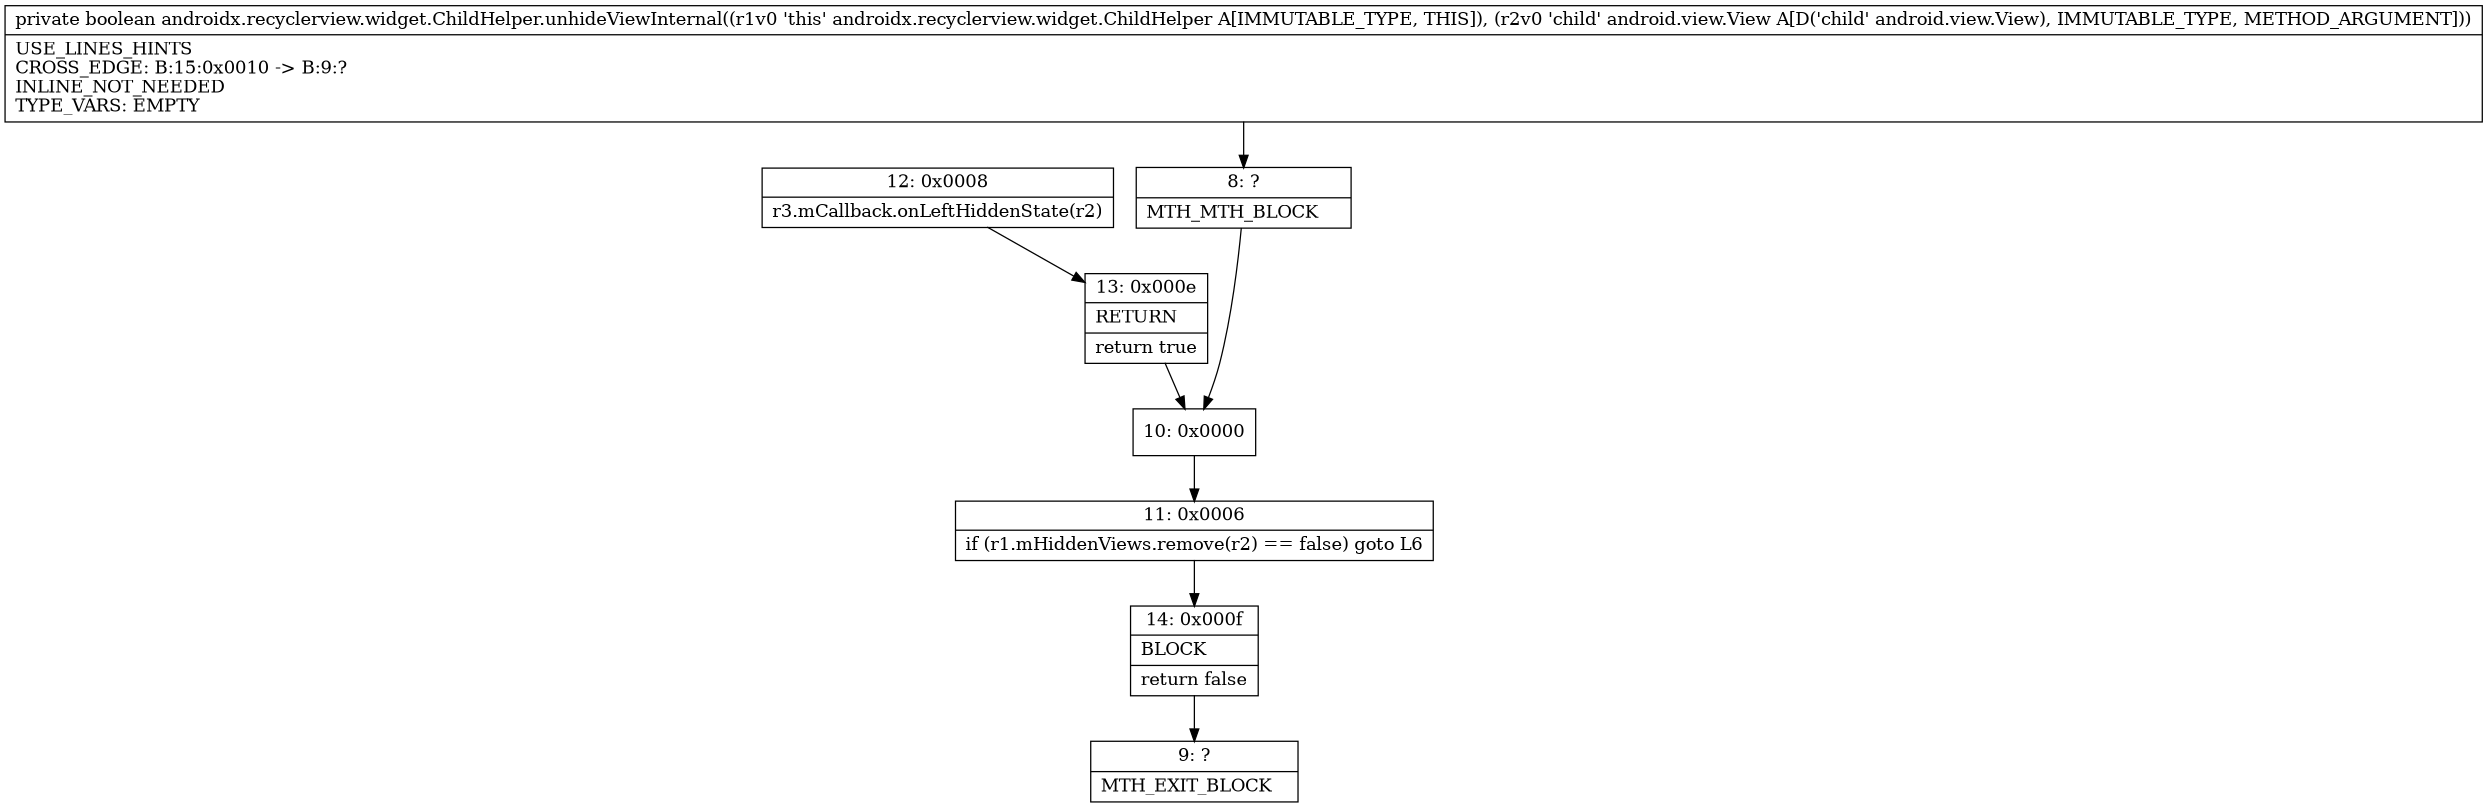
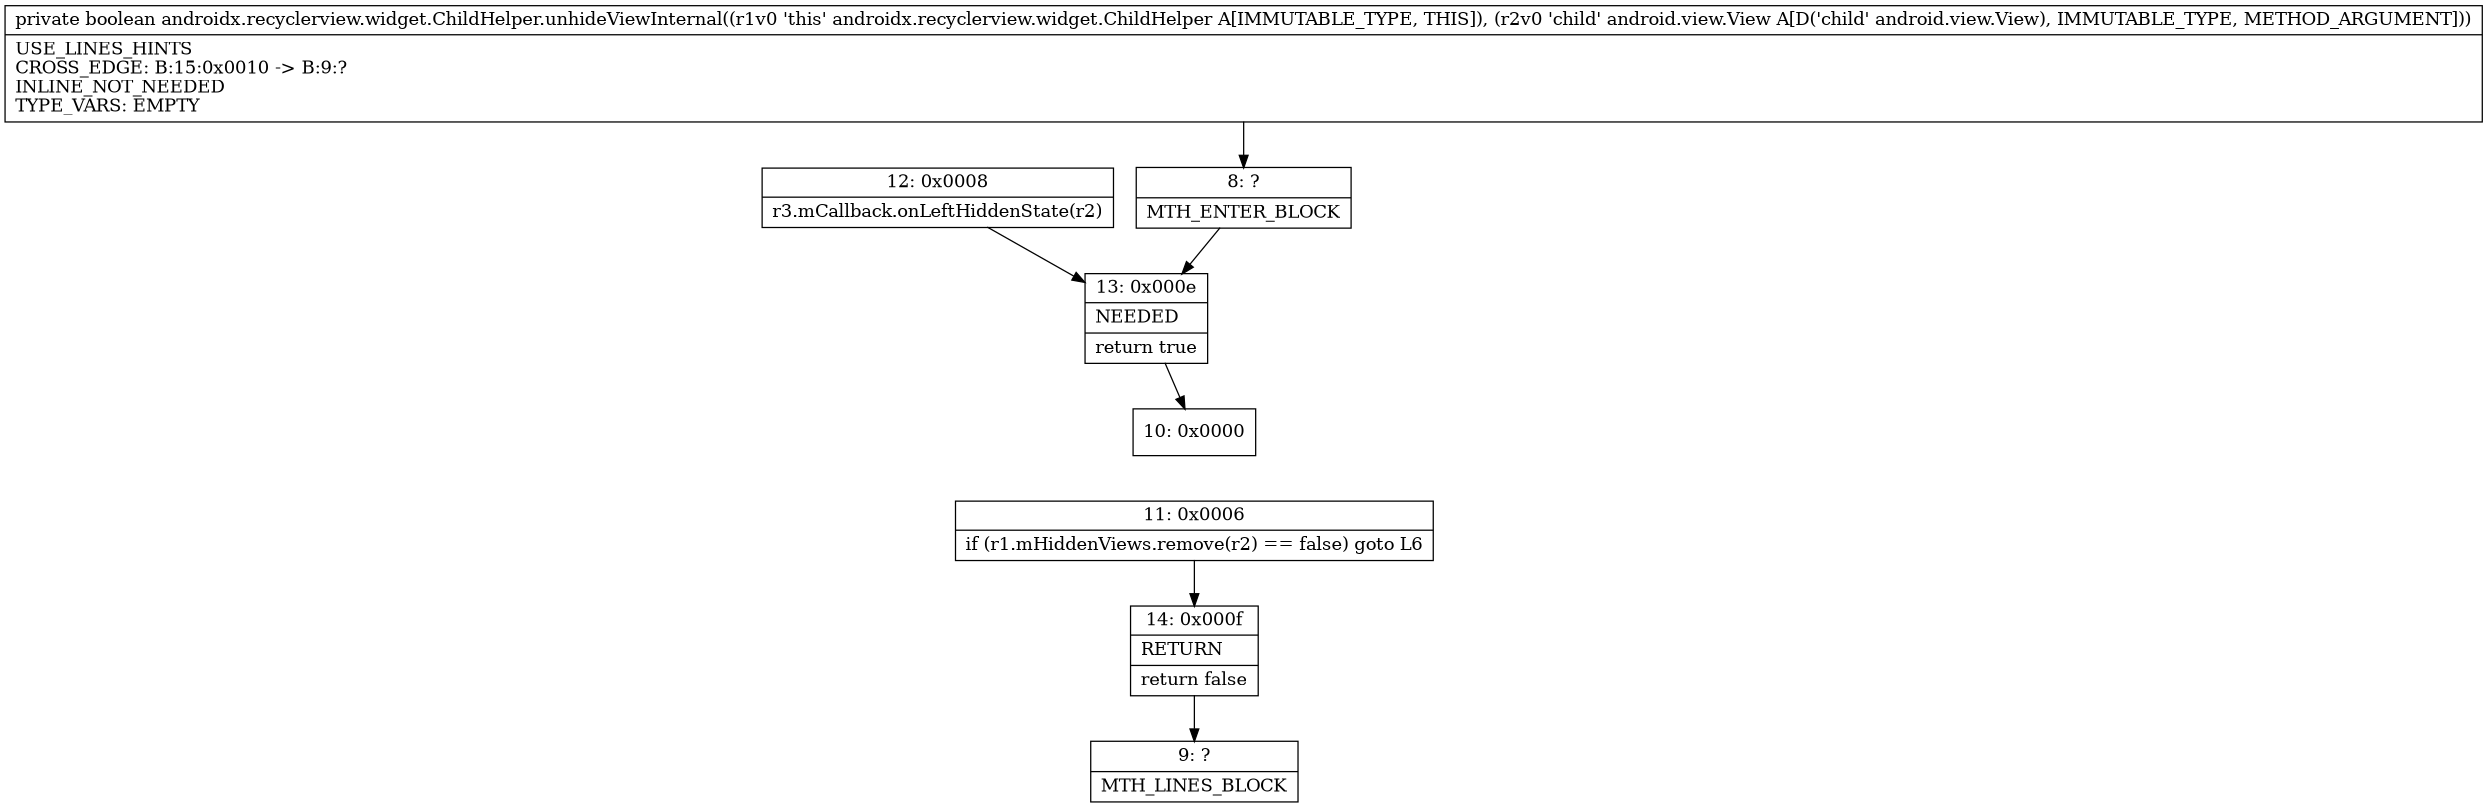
node "8: ?": text "MTH_MTH_BLOCK" -> "MTH_ENTER_BLOCK"
edge "8: ?" -> "10: 0x0000": now "8: ?" -> "13: 0x000e"
node "13: 0x000e": text "RETURN" -> "NEEDED"
edge "10: 0x0000" -> "11: 0x0006": removed
node "14: 0x000f": text "BLOCK" -> "RETURN"
node "9: ?": text "MTH_EXIT_BLOCK" -> "MTH_LINES_BLOCK"
